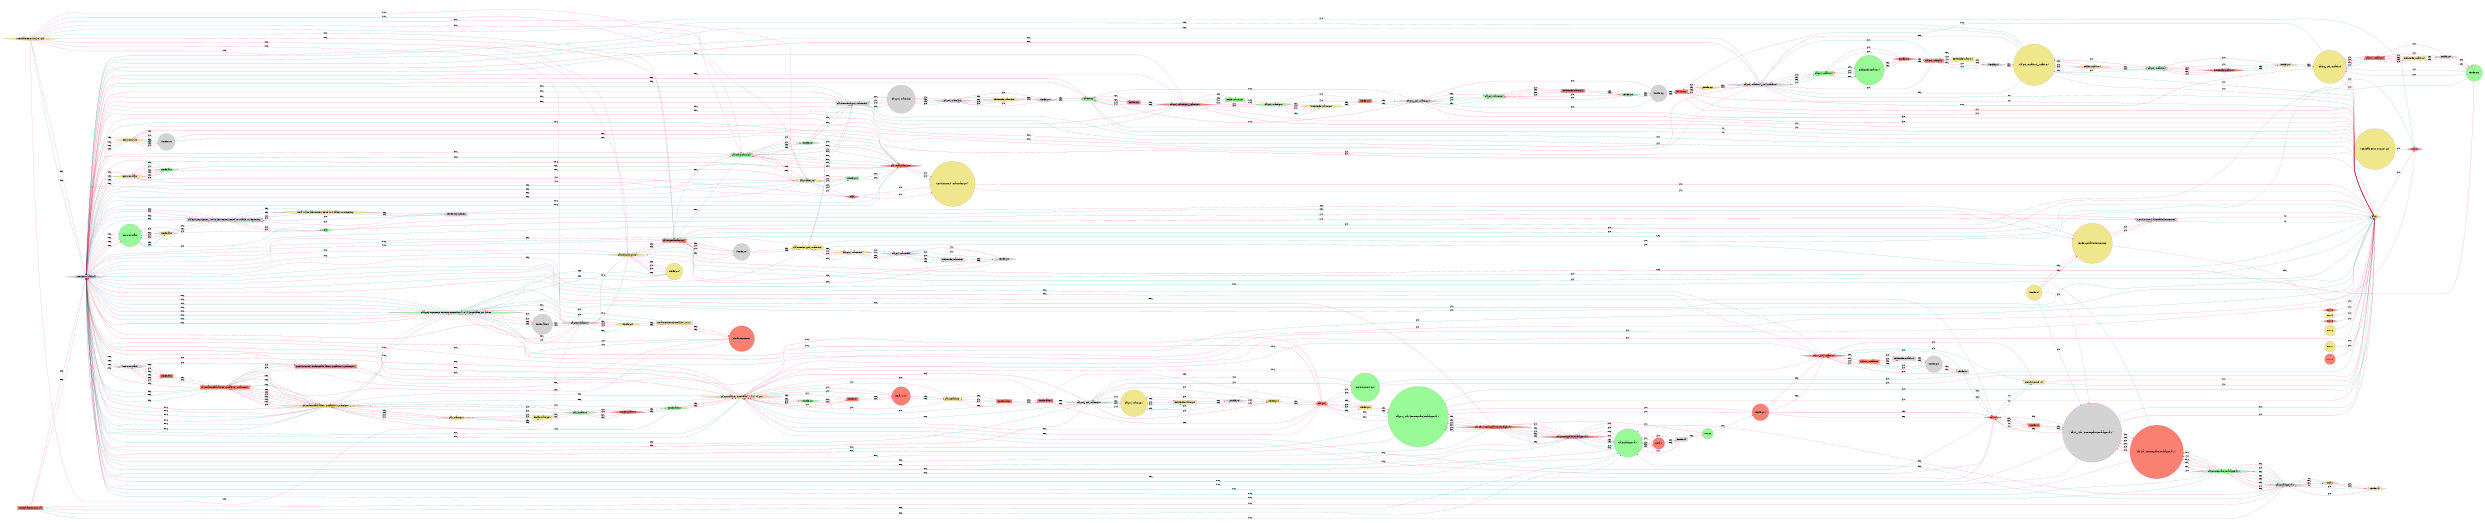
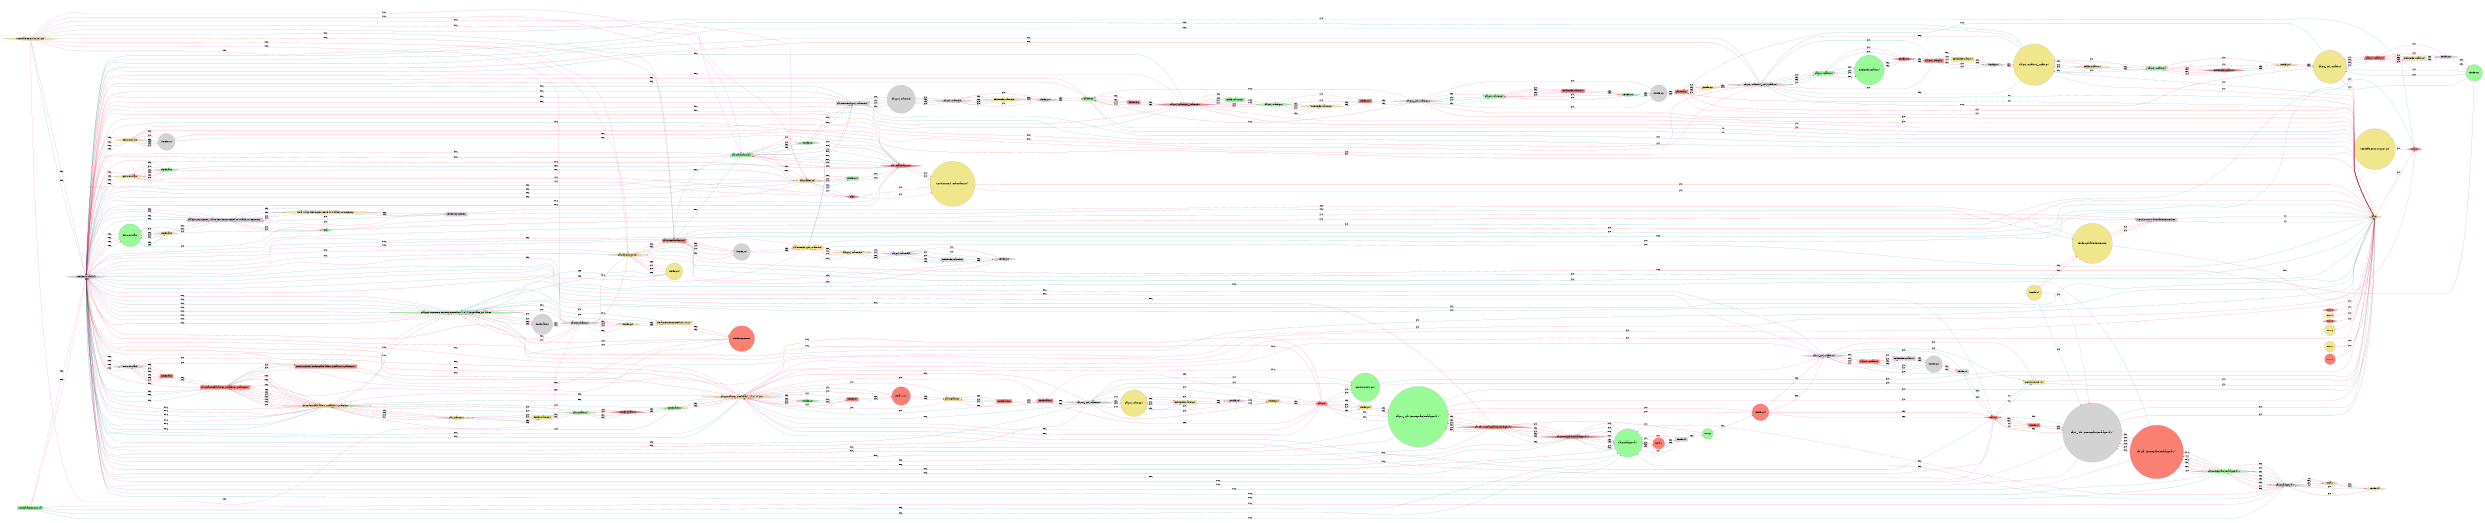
node "(Call,url = pool->sockaddr_url)": fillcolor salmon -> lightgrey
node "(MethodParameterIn,json_t *val)": fillcolor salmon -> palegreen
